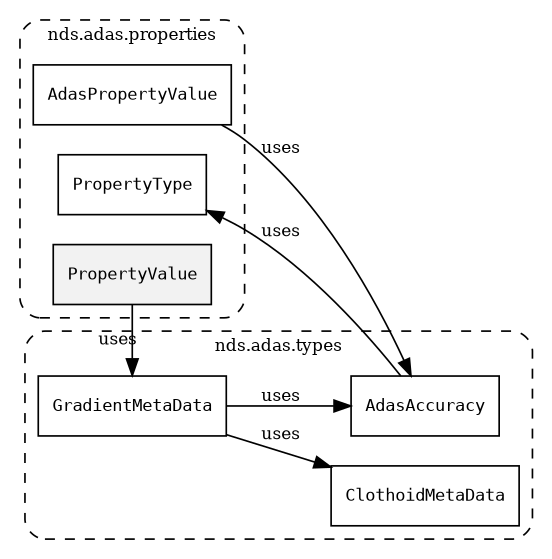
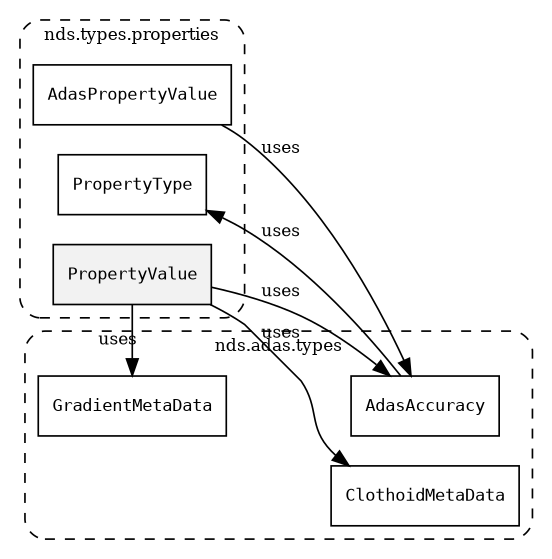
cluster "nds.adas.properties": label "nds.adas.properties" -> "nds.types.properties"
edge "GradientMetaData" -> "AdasAccuracy": now "PropertyValue" -> "AdasAccuracy"
edge "GradientMetaData" -> "ClothoidMetaData": now "PropertyValue" -> "ClothoidMetaData"
